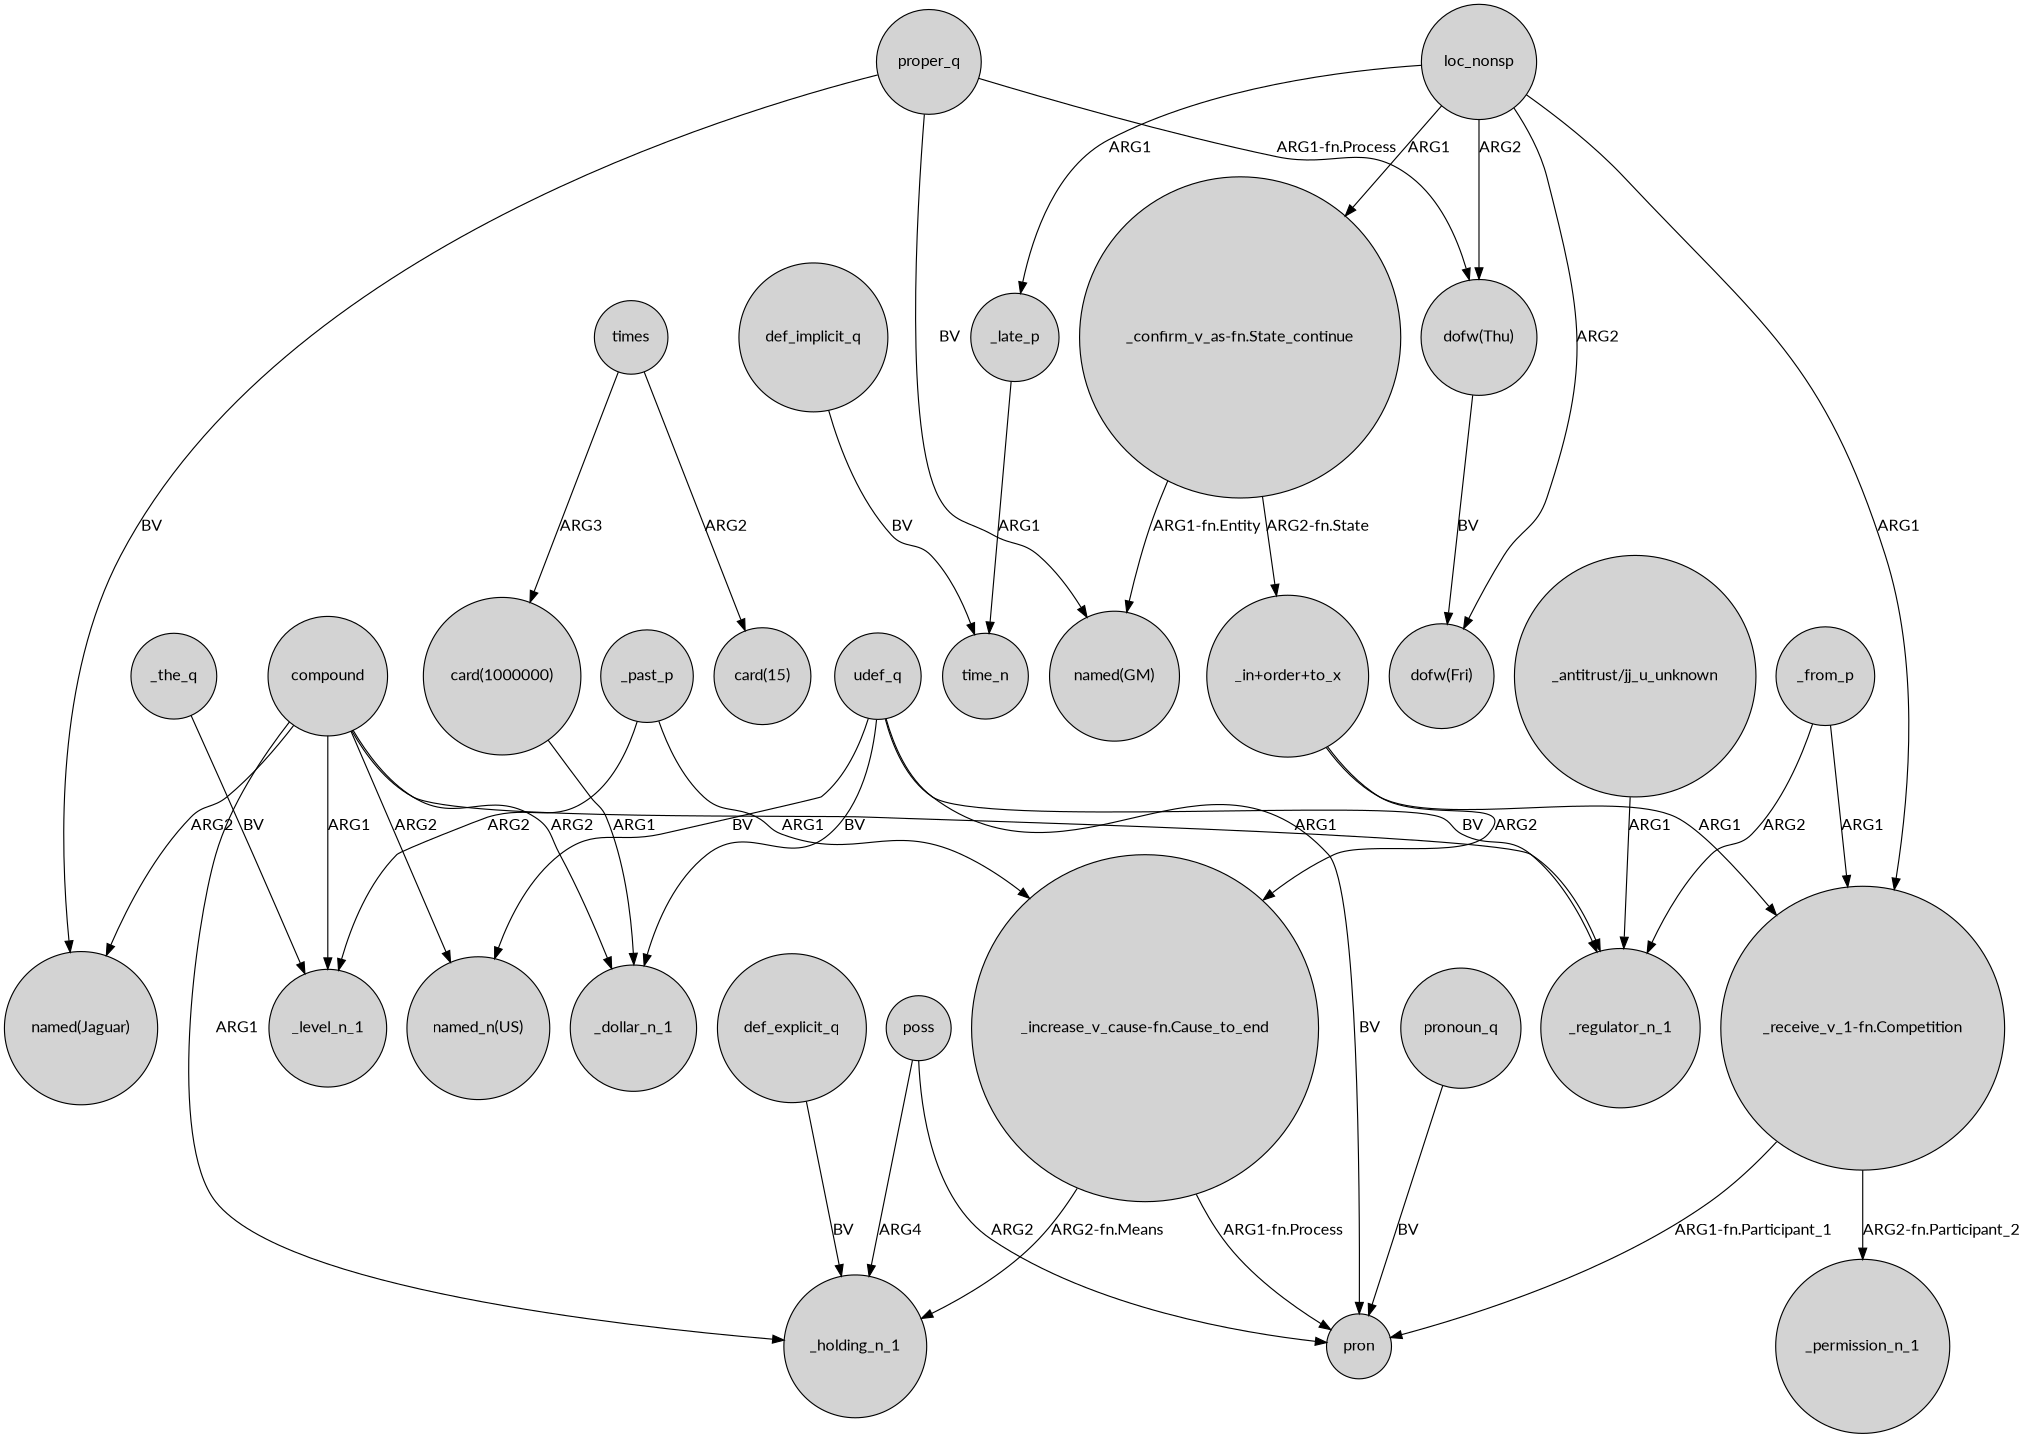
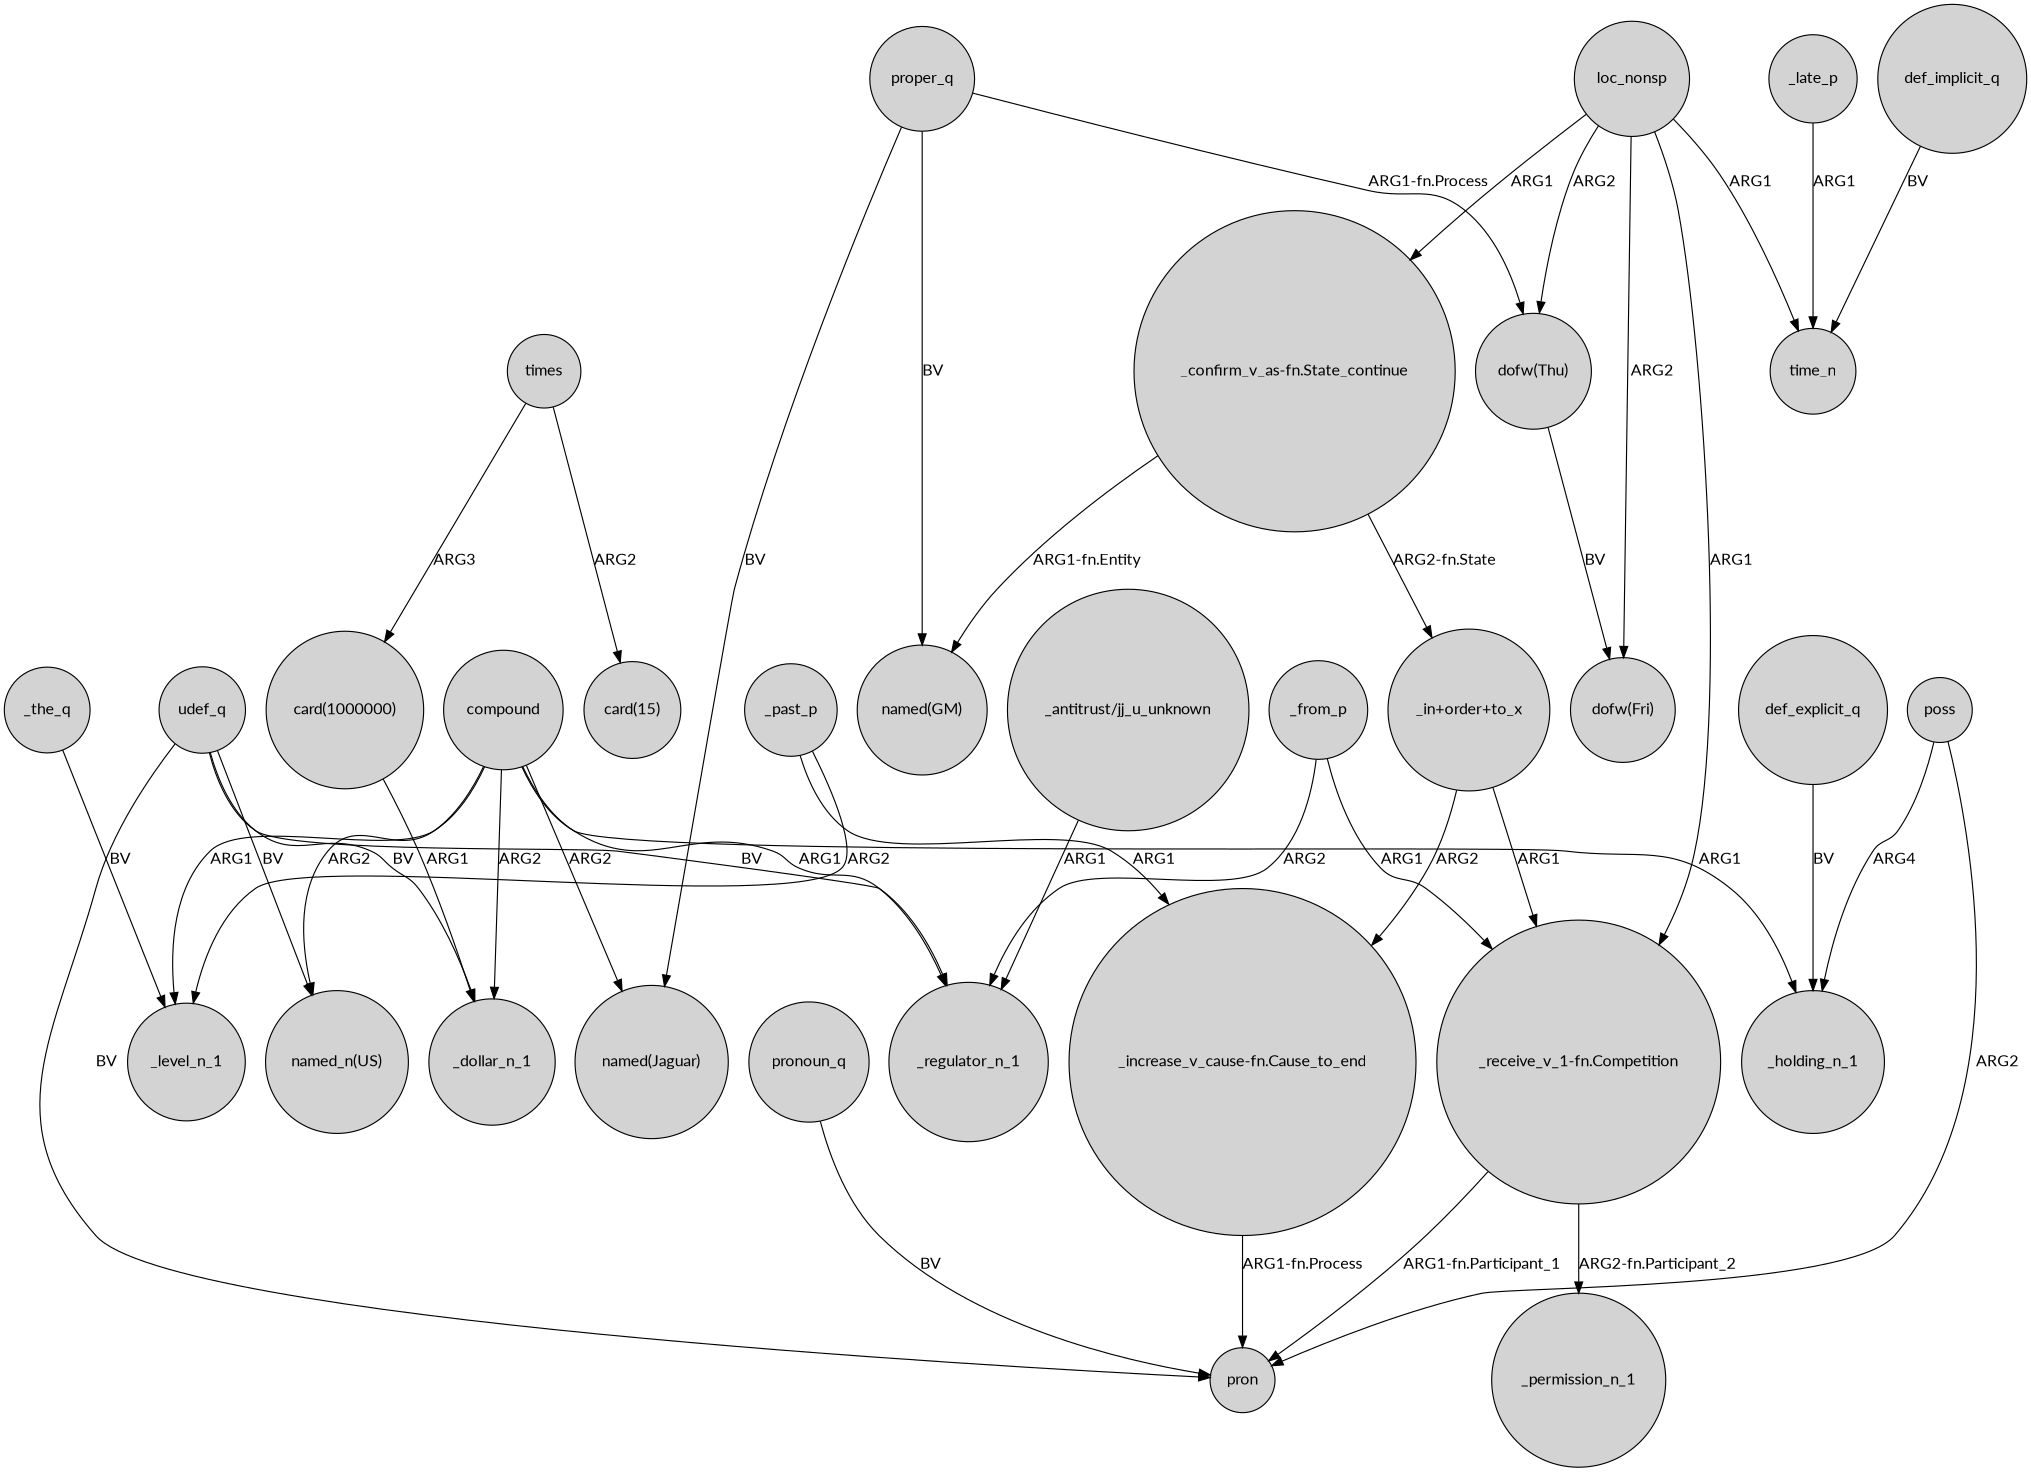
edge "loc_nonsp" -> "_late_p": now "loc_nonsp" -> "time_n"
edge "_increase_v_cause-fn.Cause_to_end" -> "_holding_n_1": removed, label "ARG2-fn.Means"
